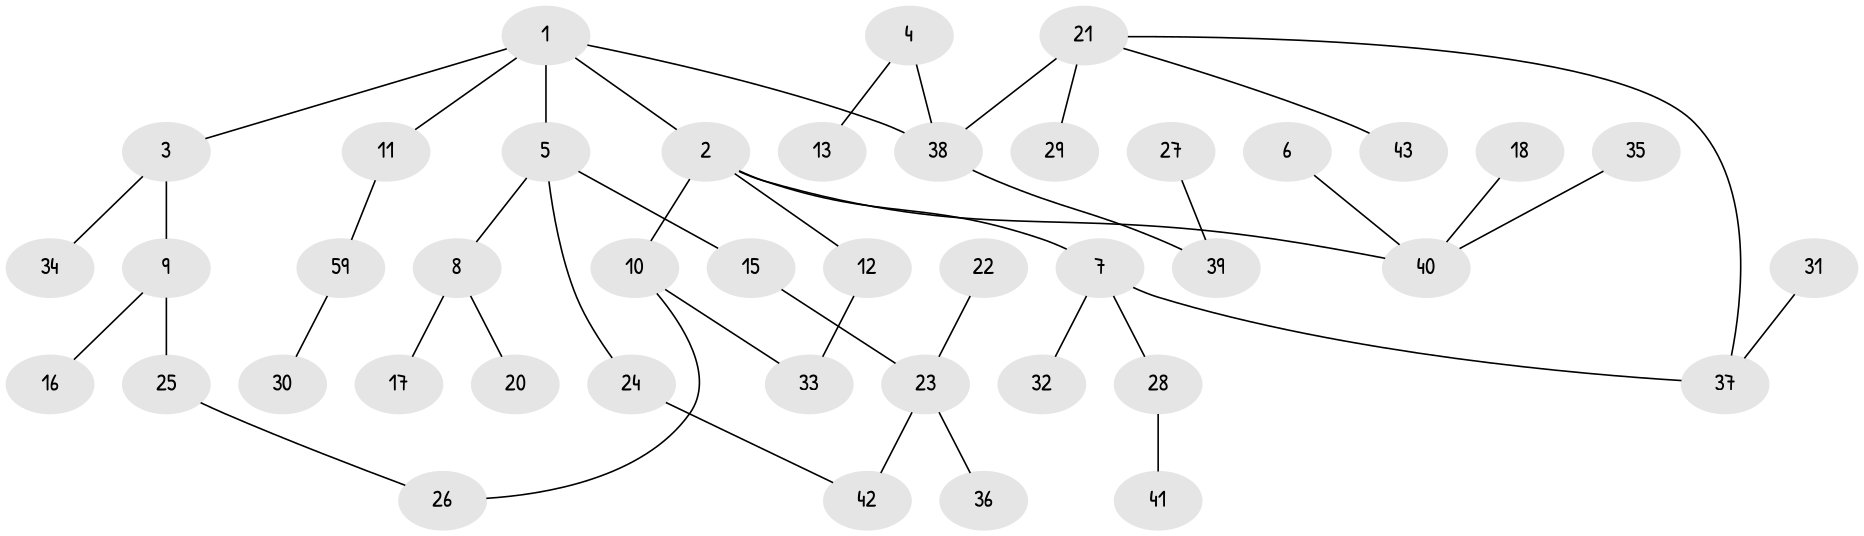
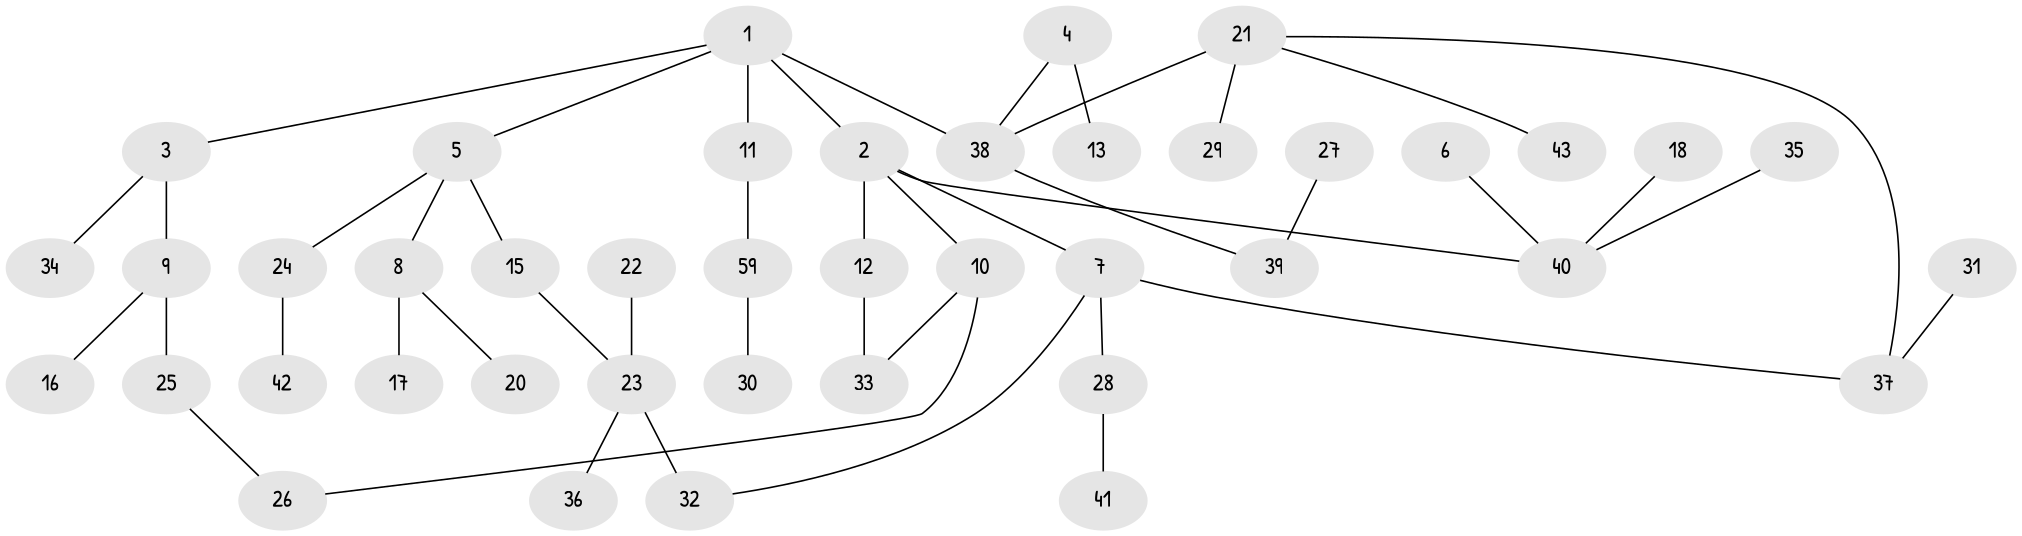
edge "23" -- "42": now "23" -- "32"
